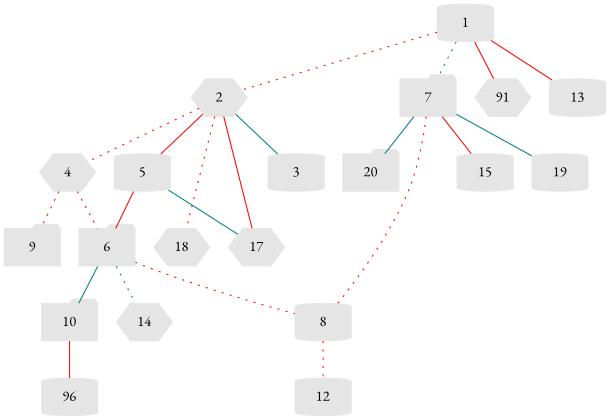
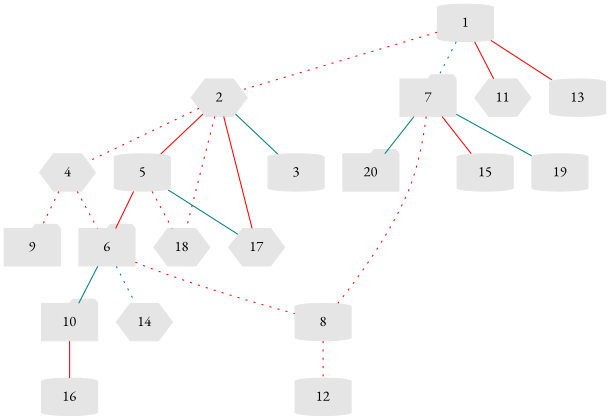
node "91": label "91" -> "11"
edge "5" -- "18": added
node "96": label "96" -> "16"
